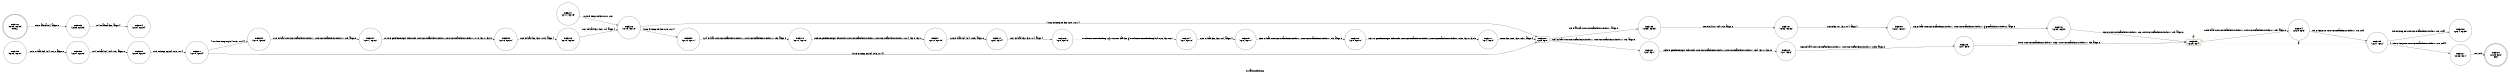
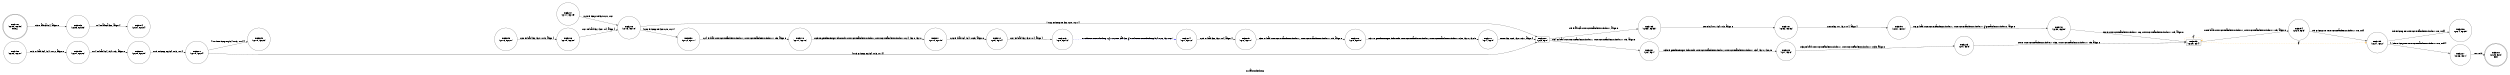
node "N63204 (rp:17, ep:22)": removed
